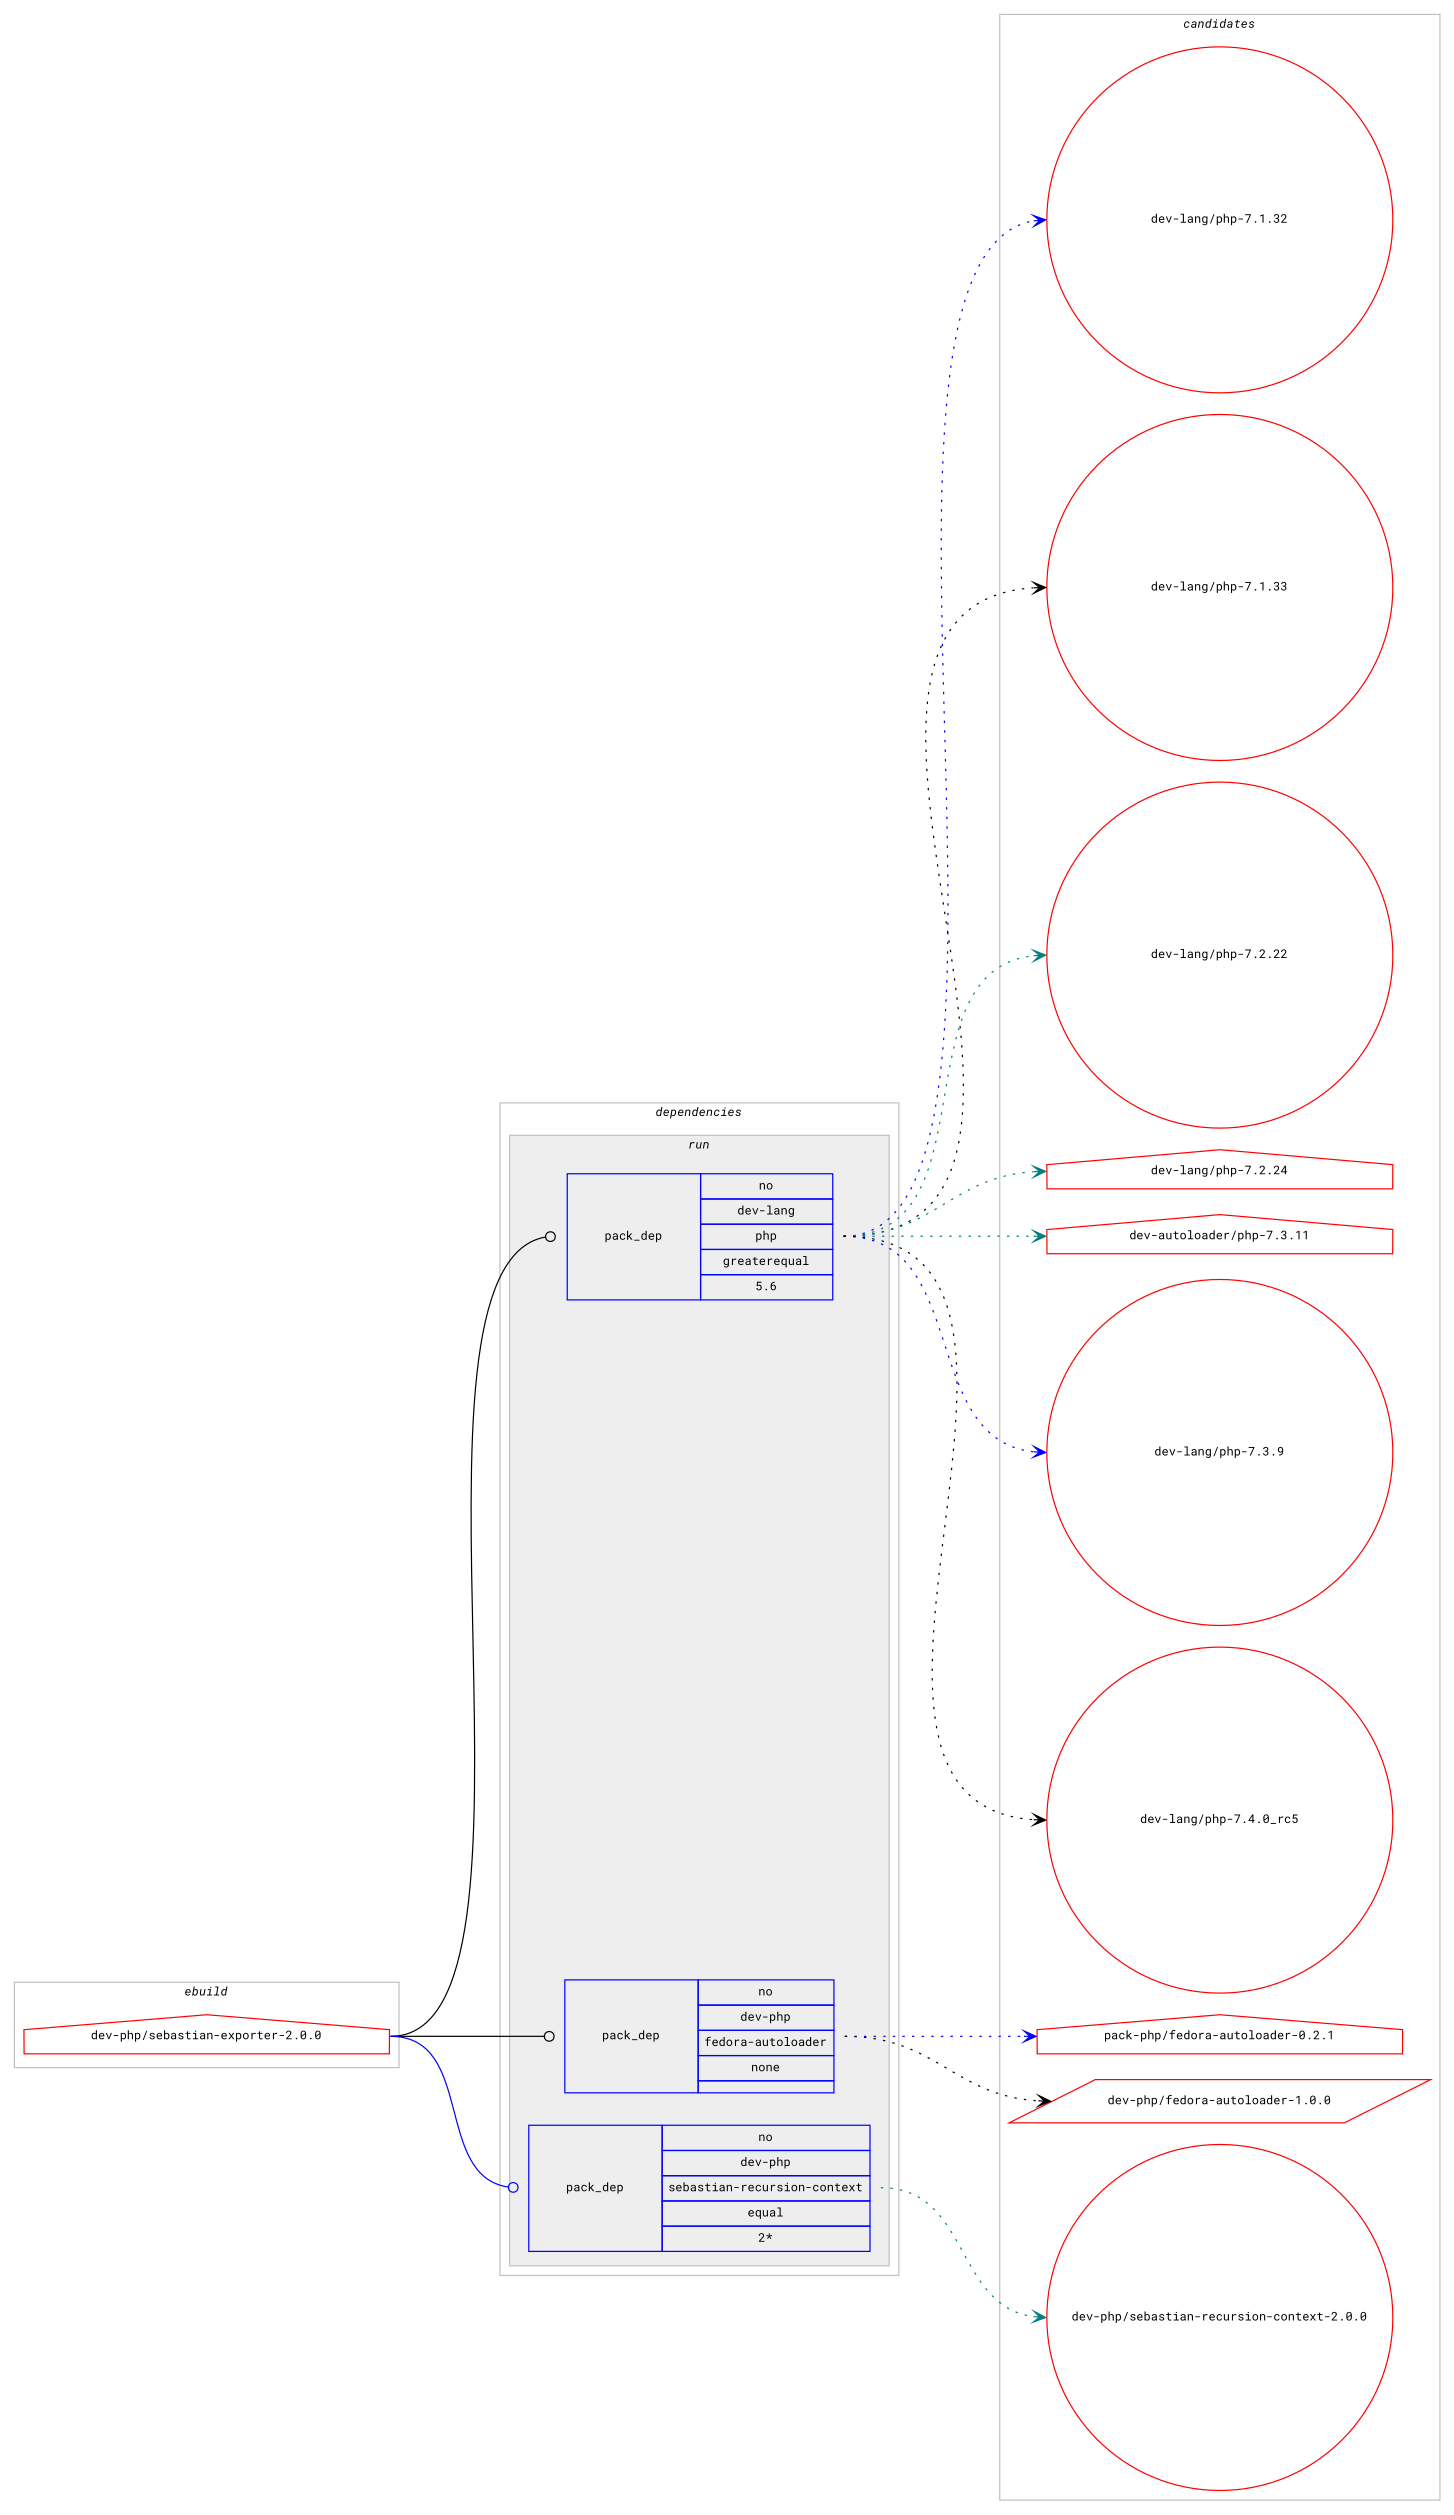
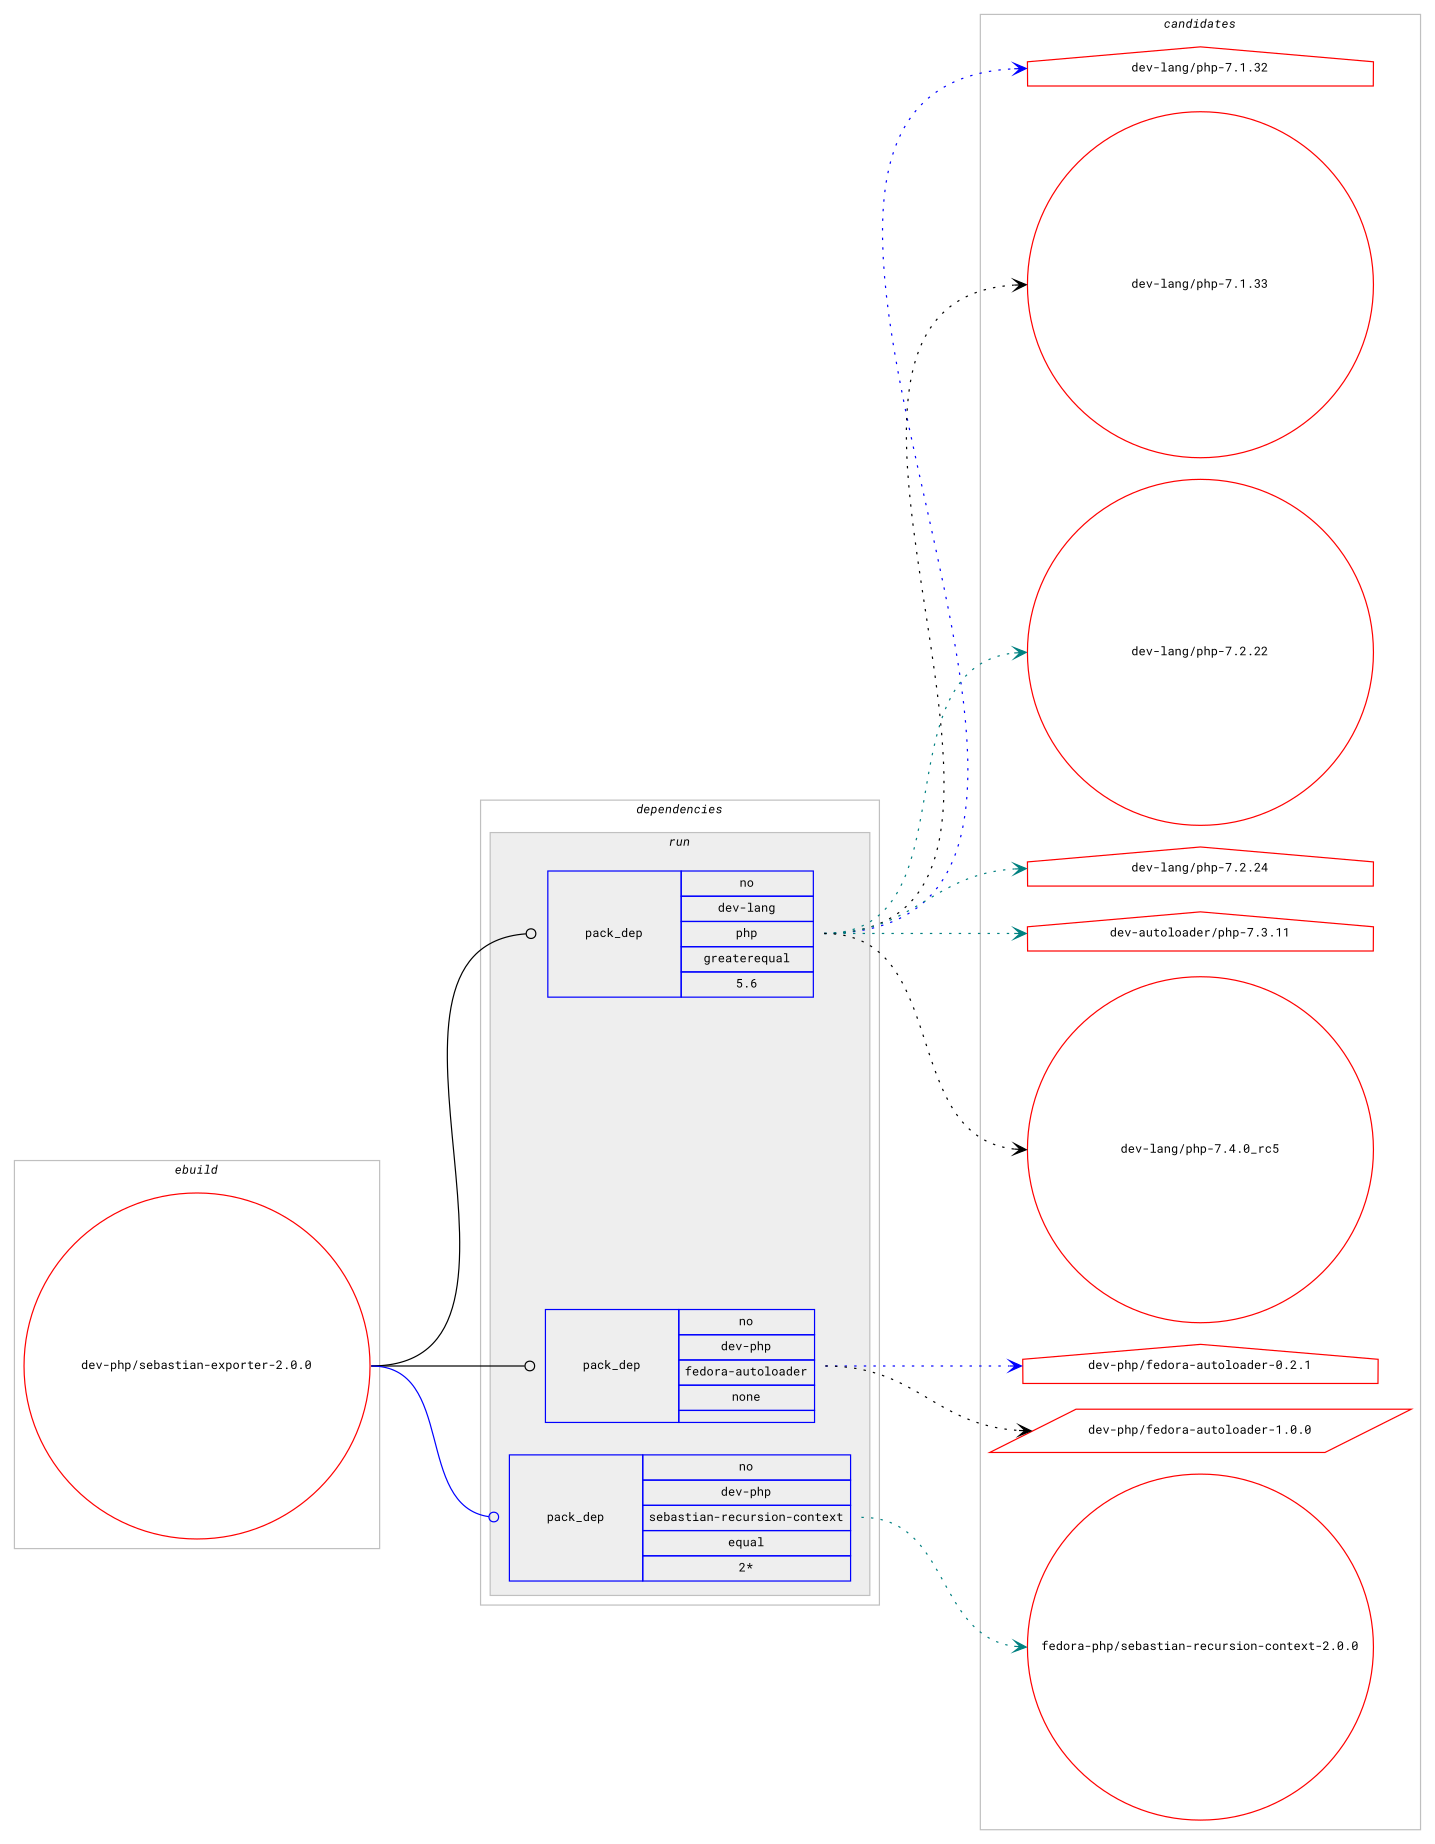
node "dev-lang/php-7.1.32": shape circle -> house
node "dev-lang/php-7.3.9": removed
node "dev-php/sebastian-exporter-2.0.0": shape house -> circle
node "pack-php/fedora-autoloader-0.2.1": label "pack-php/fedora-autoloader-0.2.1" -> "dev-php/fedora-autoloader-0.2.1"
node "dev-php/sebastian-recursion-context-2.0.0": label "dev-php/sebastian-recursion-context-2.0.0" -> "fedora-php/sebastian-recursion-context-2.0.0"
